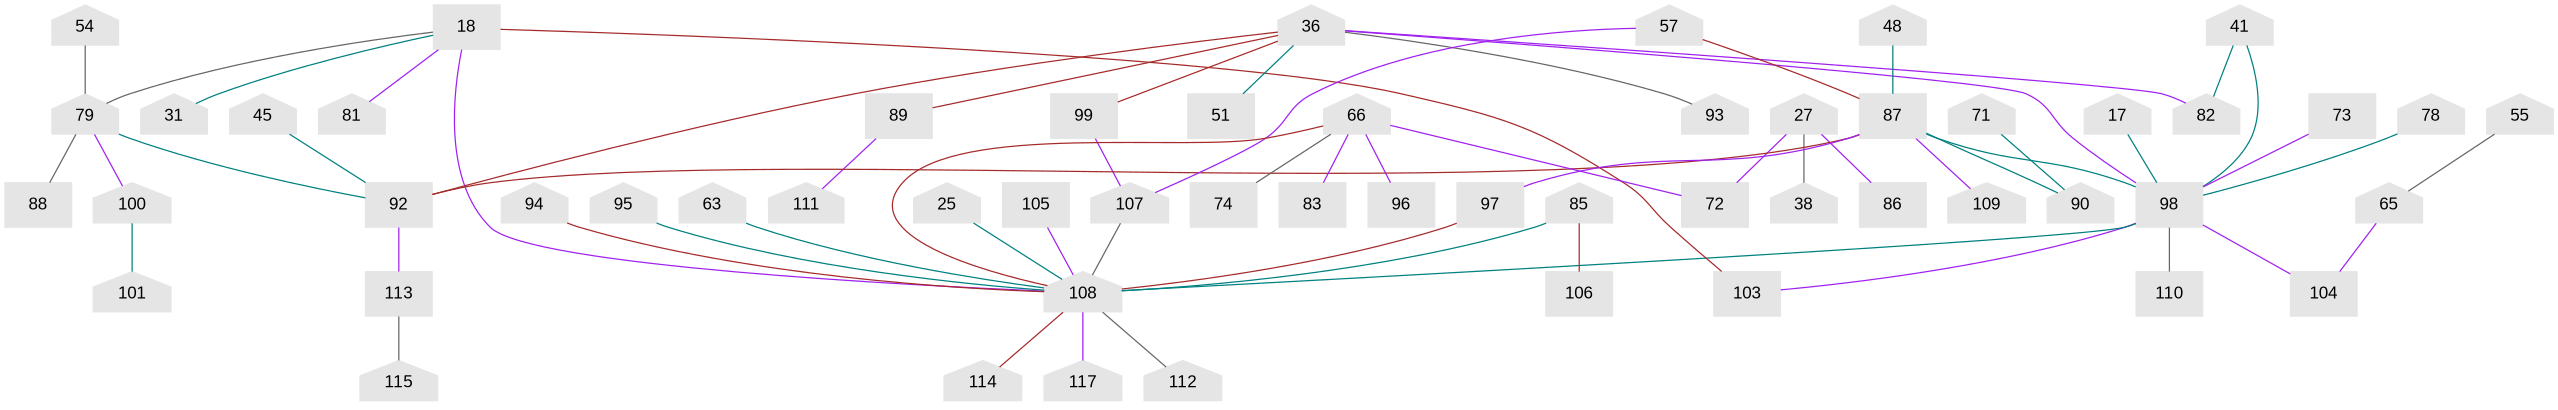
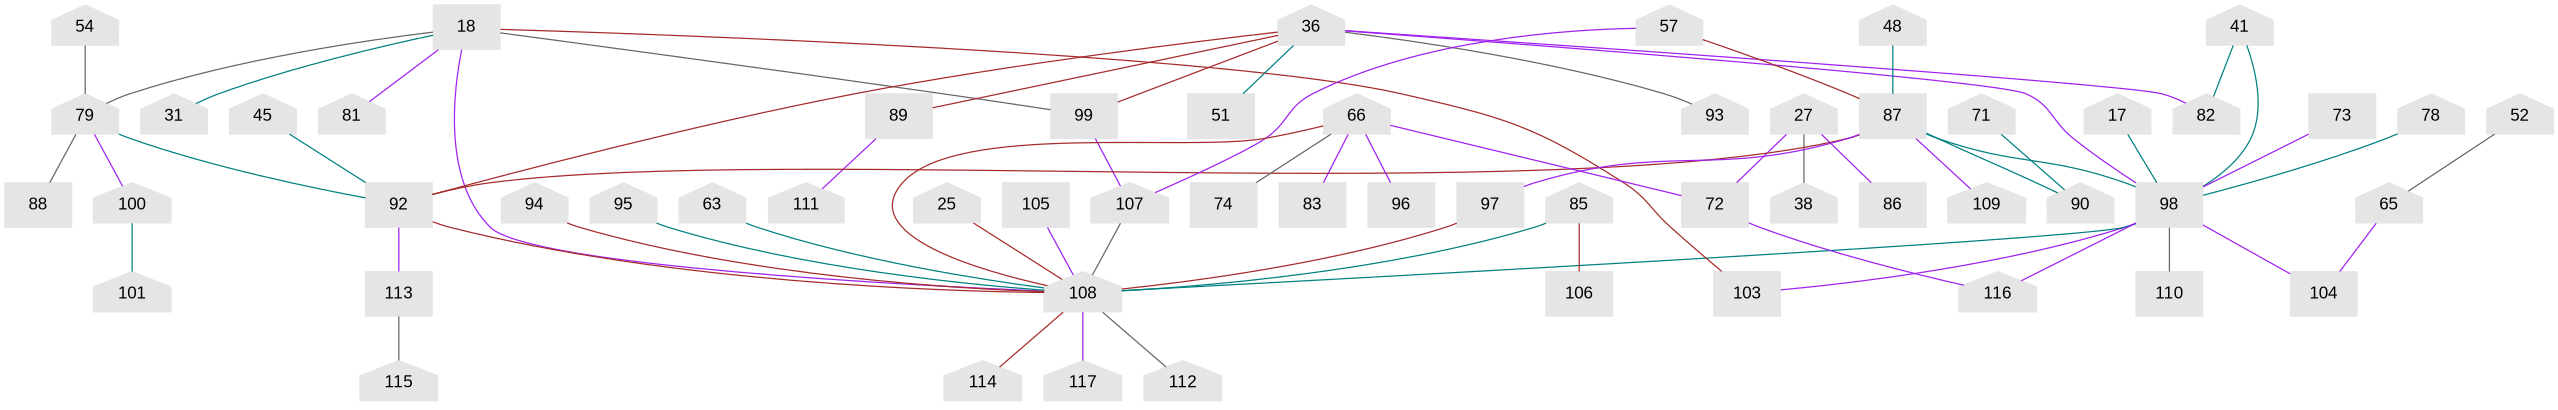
edge "18" -- "99": added
node "55": label "55" -> "52"
edge "25" -- "108": color teal -> brown
edge "92" -- "108": added
node "116": added
